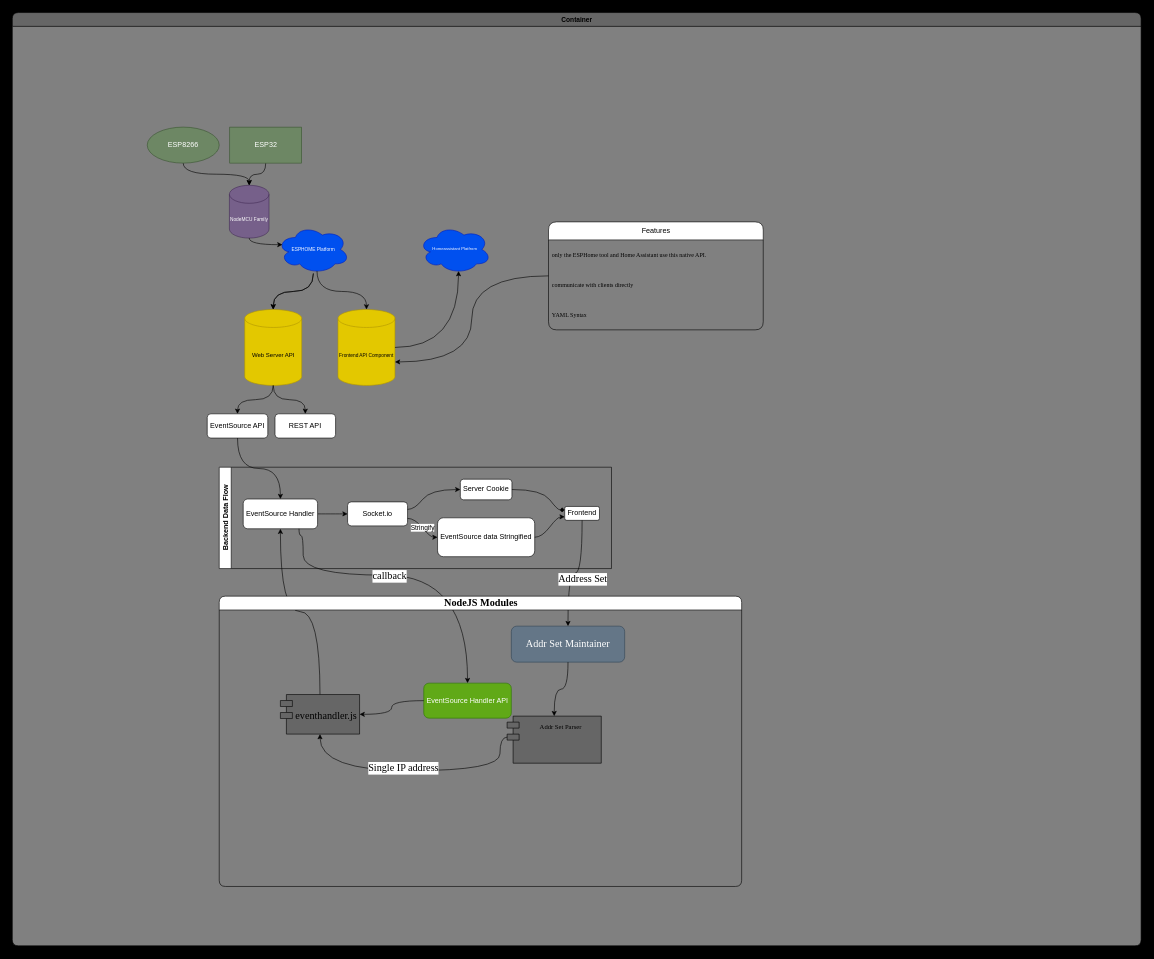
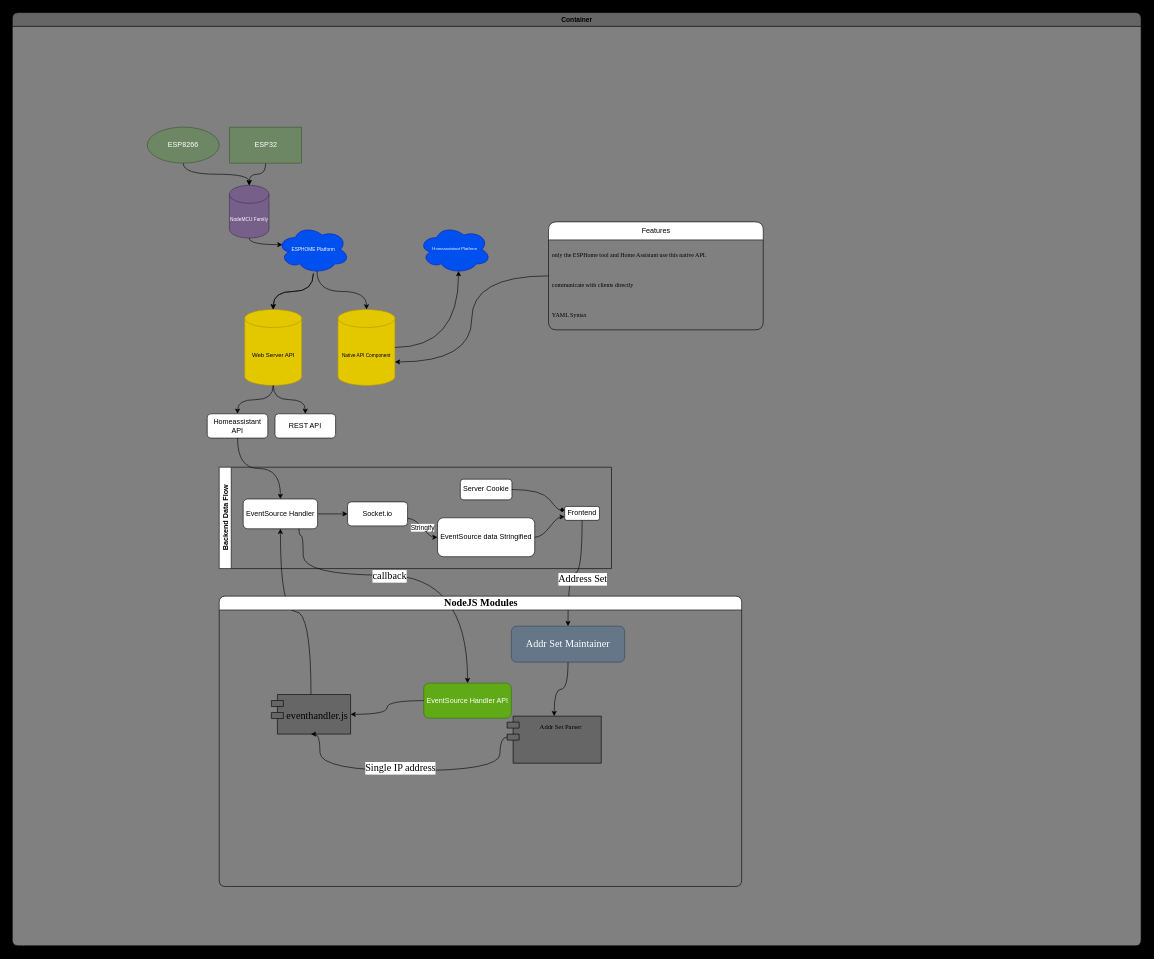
node "Frontend API Component": label "Frontend API Component" -> "Native API Component"
node "EventSource API": label "EventSource API" -> "Homeassistant API"
edge "Socket.io" -> "Server Cookie": removed
node "eventhandler.js": moved (320, 714) -> (311, 714)
